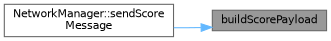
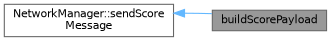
edge "NetworkManager::sendScore Message" -> "buildScorePayload": reversed
